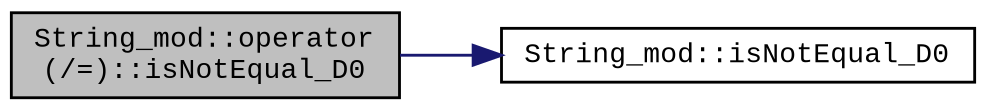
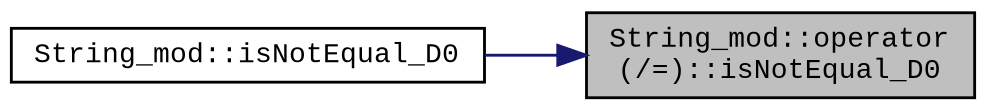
edge "String_mod::operator (/=)::isNotEqual_D0" -> "String_mod::isNotEqual_D0": reversed
